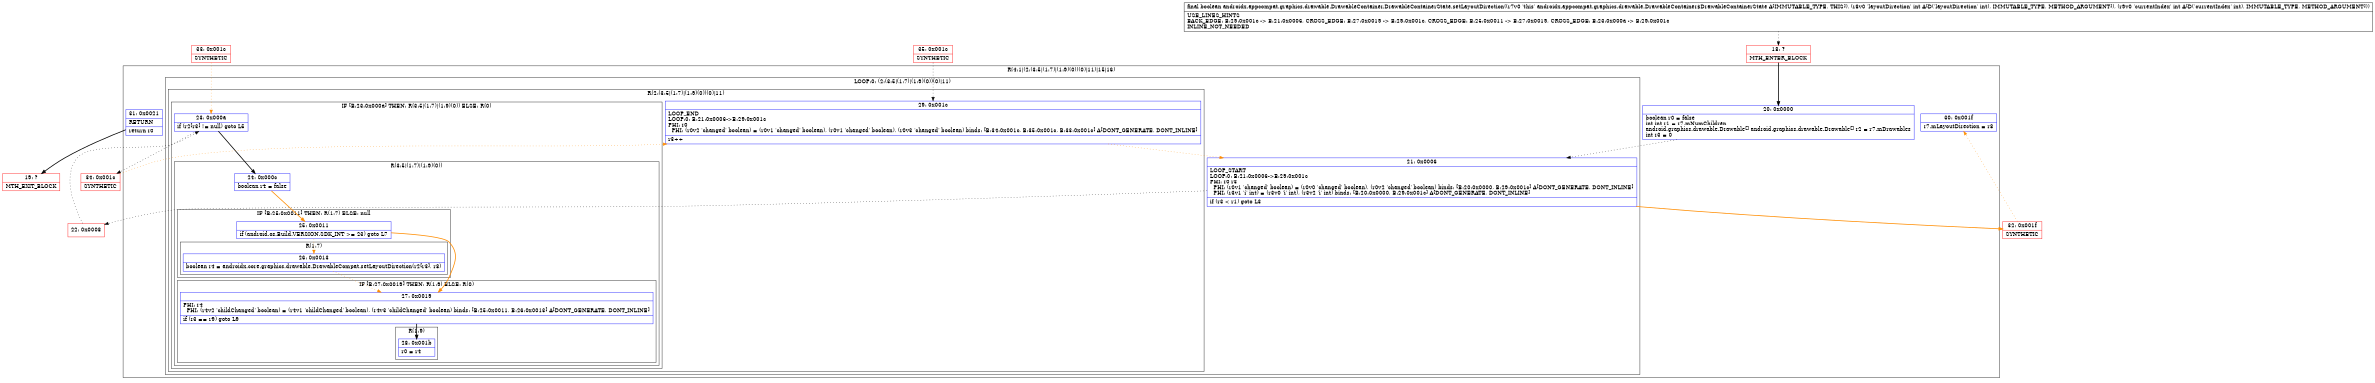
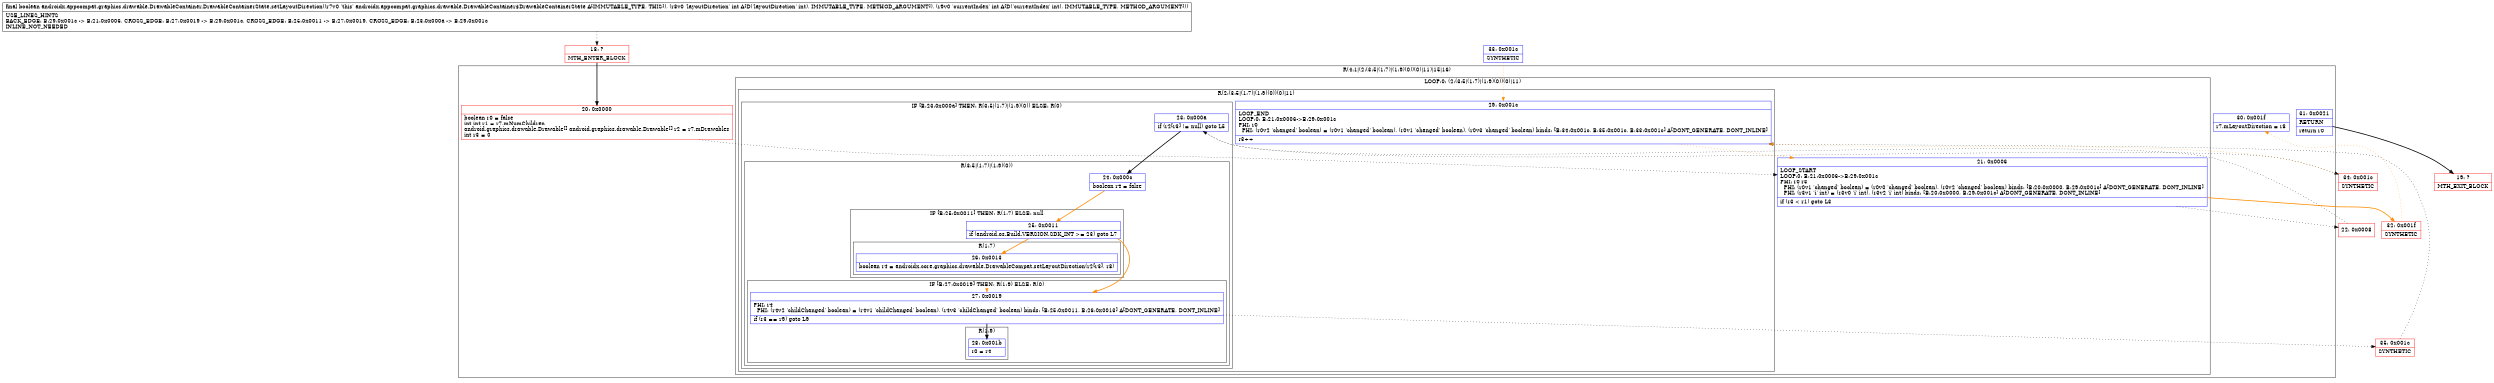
node "33: 0x001c": color red -> blue
edge "33: 0x001c" -> "23: 0x000a": now "33: 0x001c" -> "29: 0x001c"
node "20: 0x0000": color blue -> red
edge "25: 0x0011" -> "26: 0x0013": style dotted -> bold
edge "27: 0x0019" -> "35: 0x001c": added
